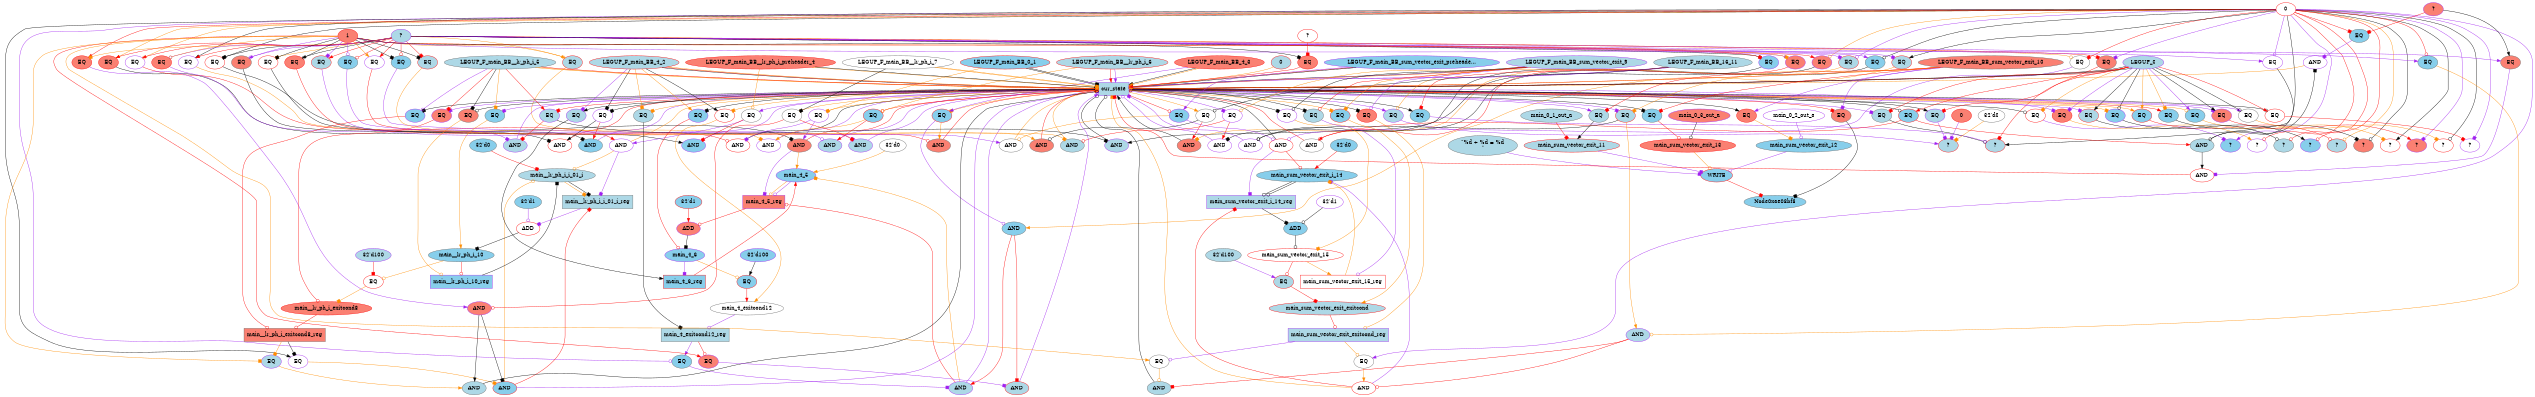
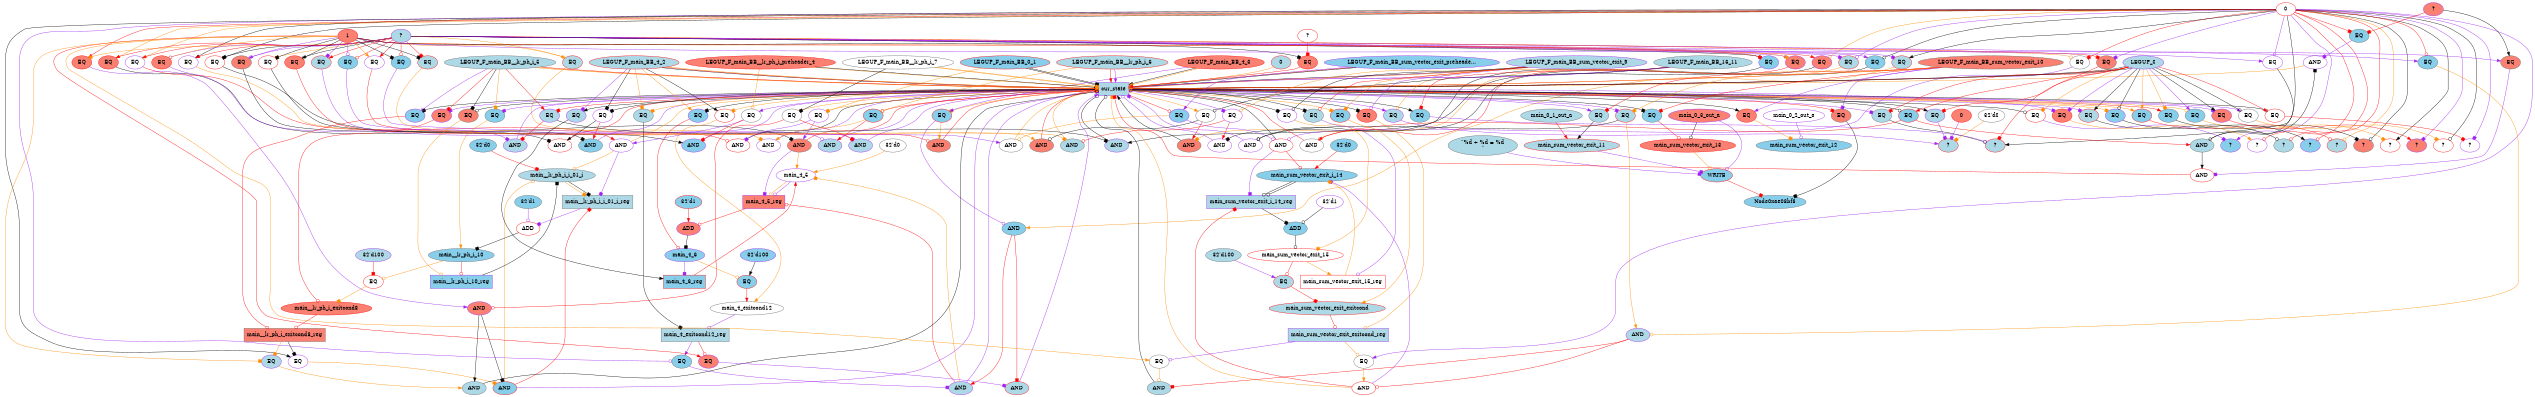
edge "main_0_1_out_a" -> "main_sum_vector_exit_11": arrowhead box -> normal
edge "main_sum_vector_exit_12" -> "WRITE": now "main_0_3_out_a" -> "WRITE"
node "main_4_5": fillcolor skyblue -> white
